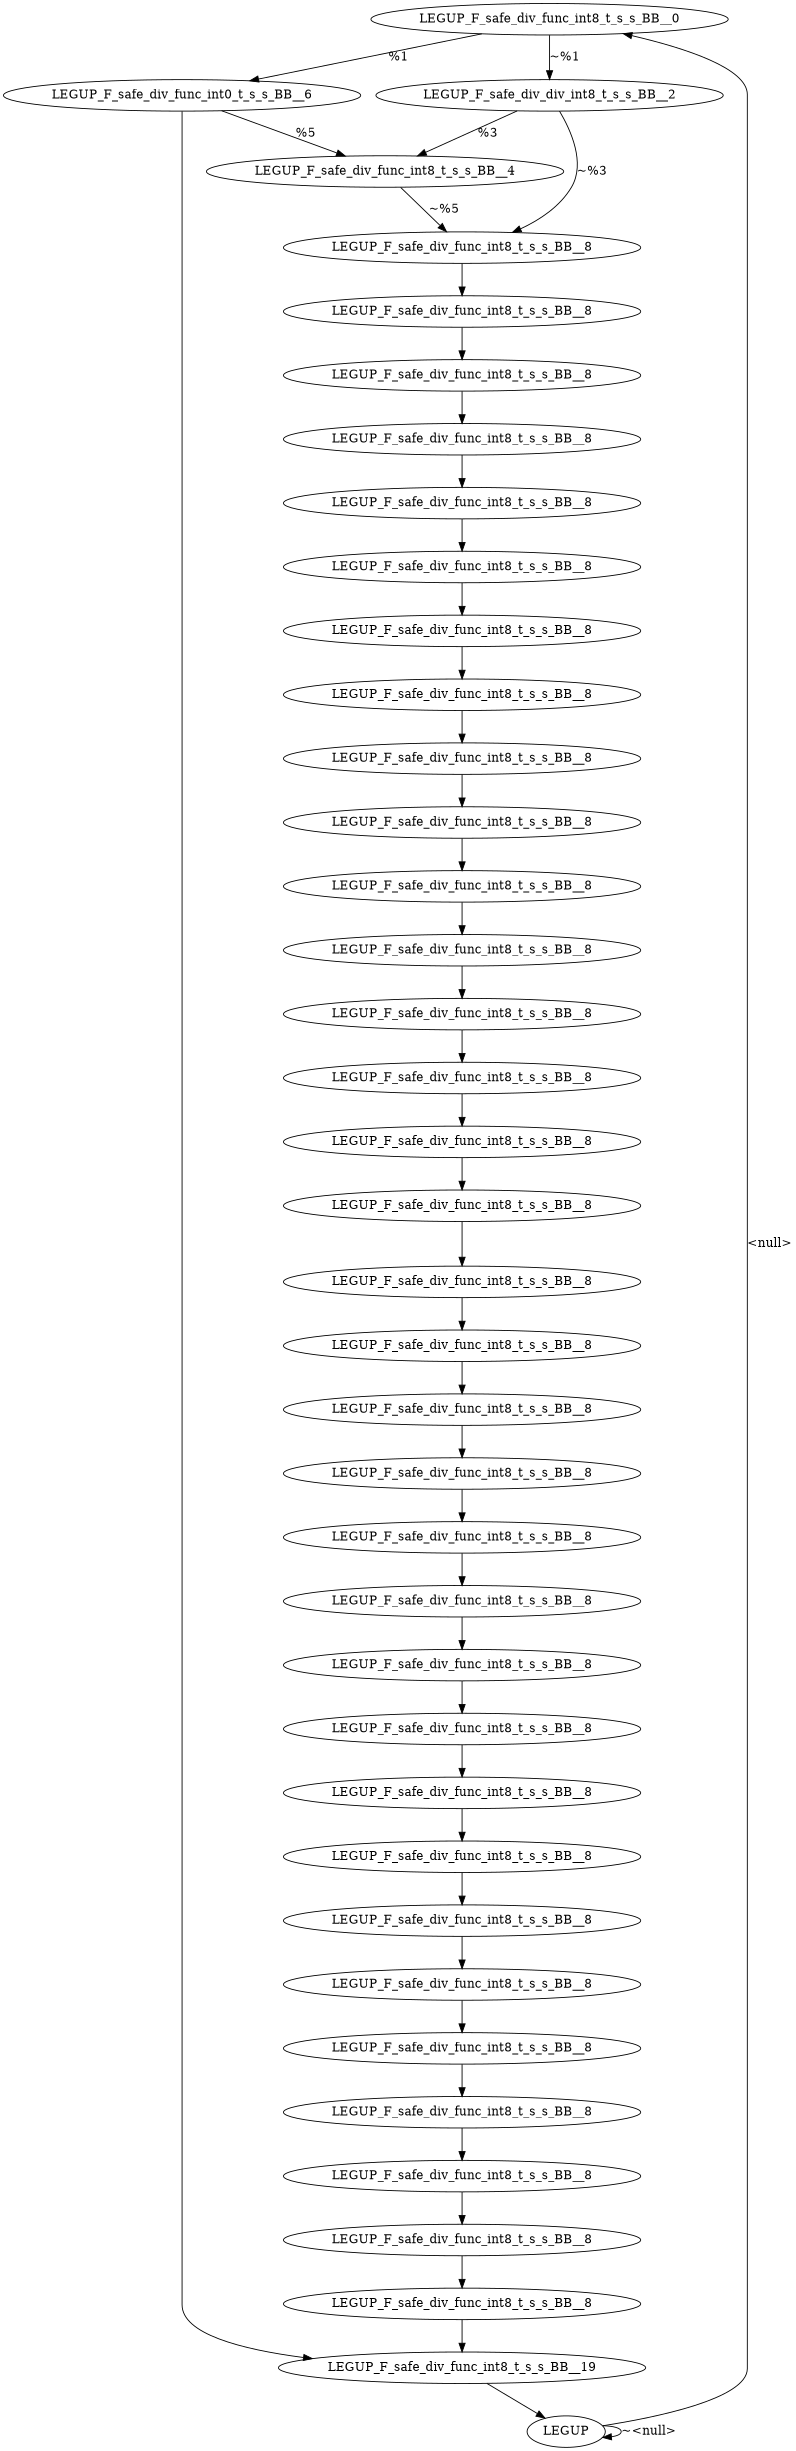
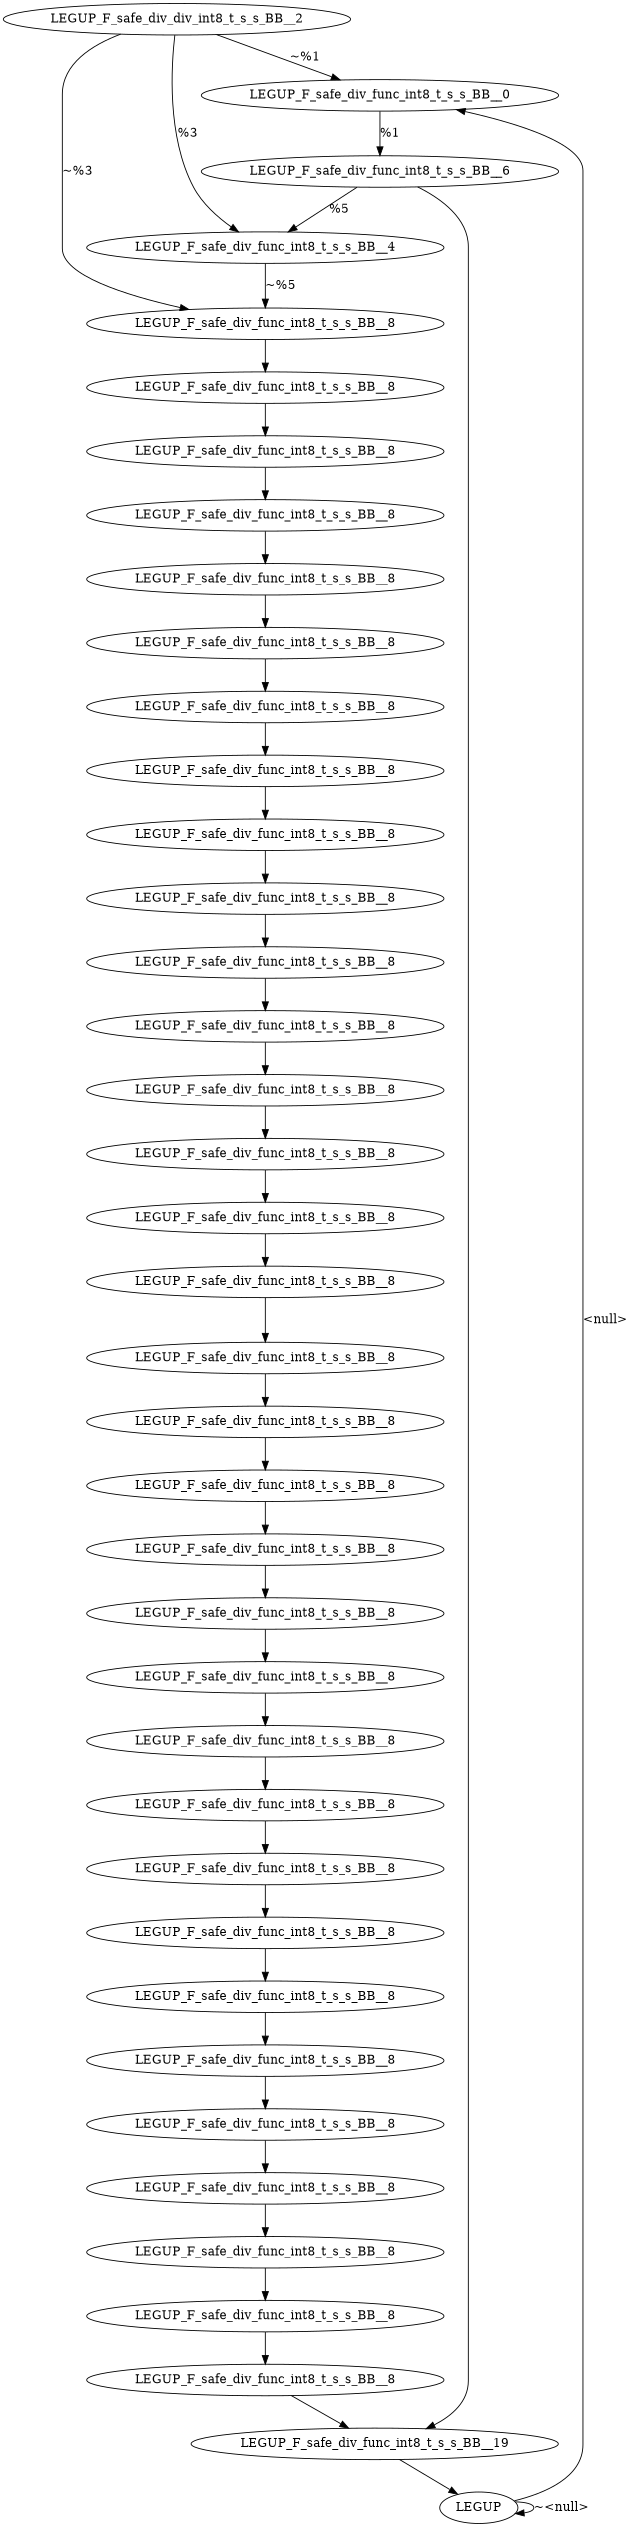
edge "LEGUP_F_safe_div_func_int8_t_s_s_BB__0" -> "LEGUP_F_safe_div_div_int8_t_s_s_BB__2": reversed
node "LEGUP_F_safe_div_func_int0_t_s_s_BB__6": label "LEGUP_F_safe_div_func_int0_t_s_s_BB__6" -> "LEGUP_F_safe_div_func_int8_t_s_s_BB__6"
